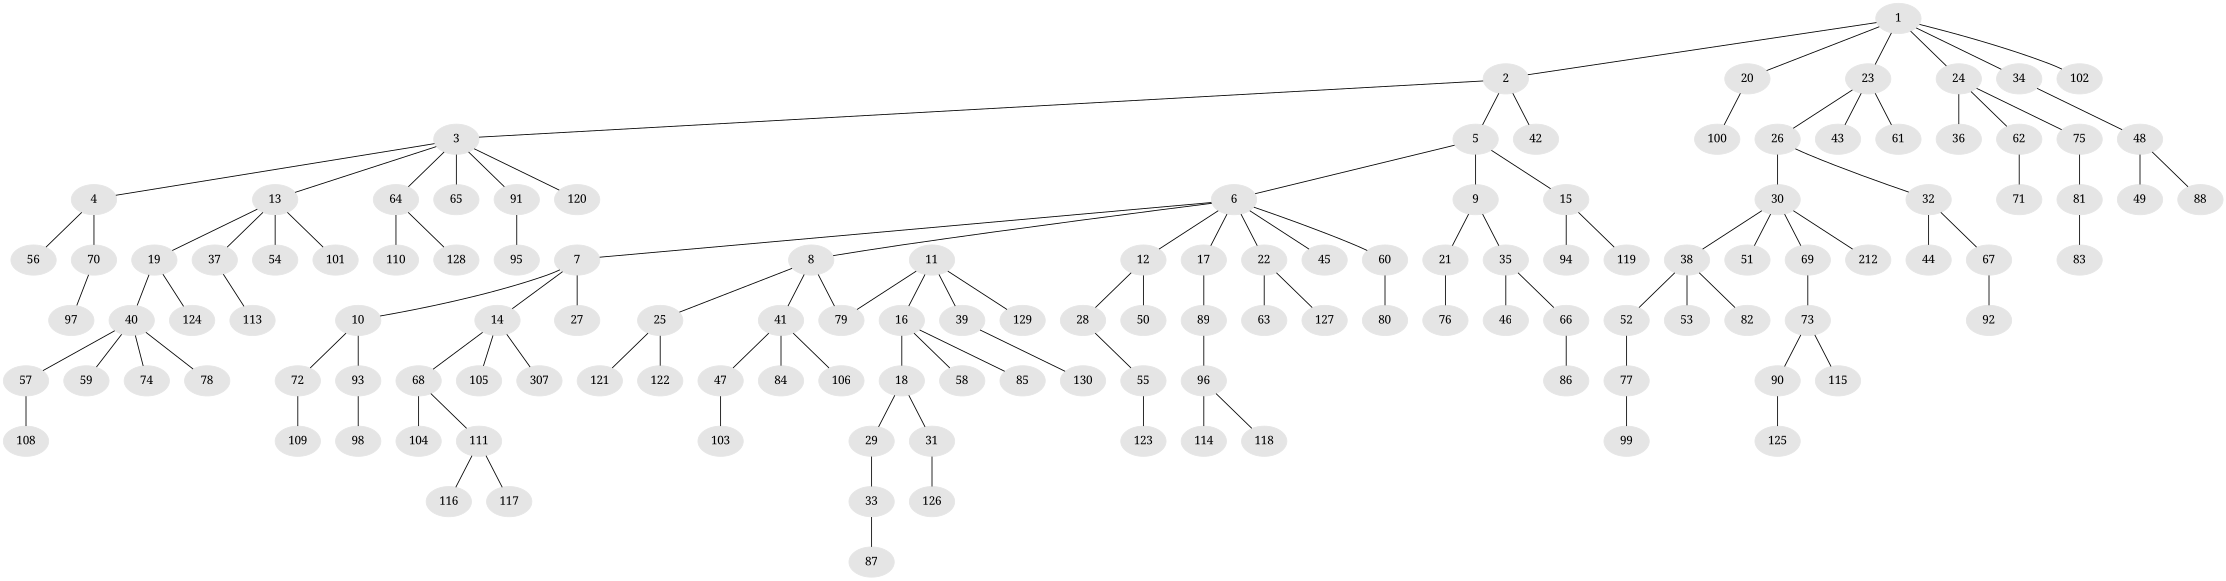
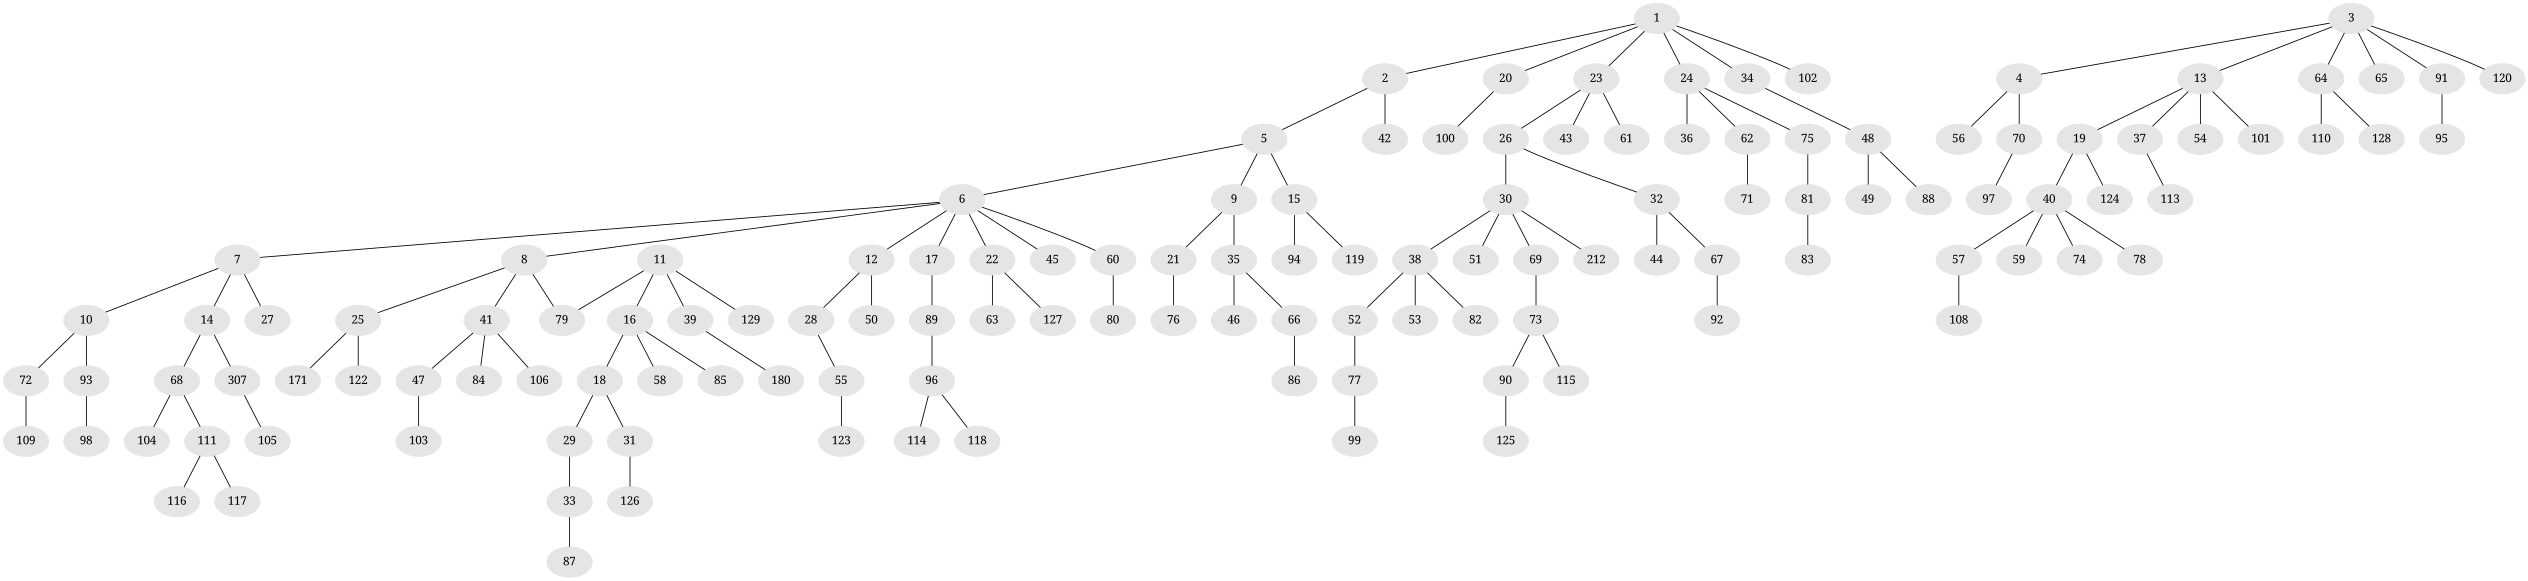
edge "2" -- "3": removed
edge "14" -- "105": now "307" -- "105"
node "121": label "121" -> "171"
node "130": label "130" -> "180"
